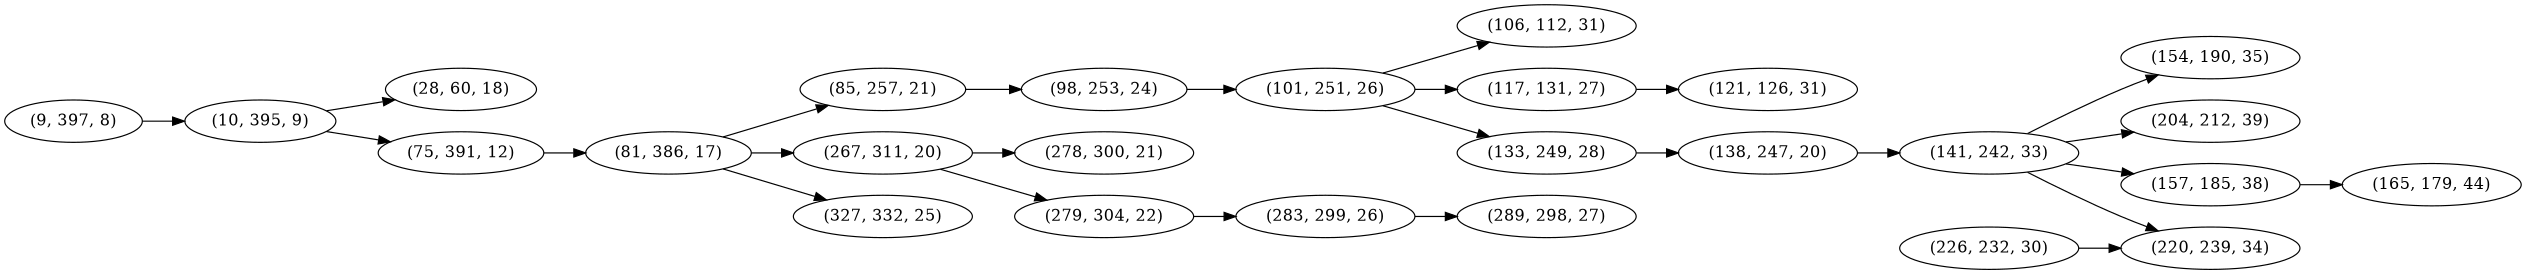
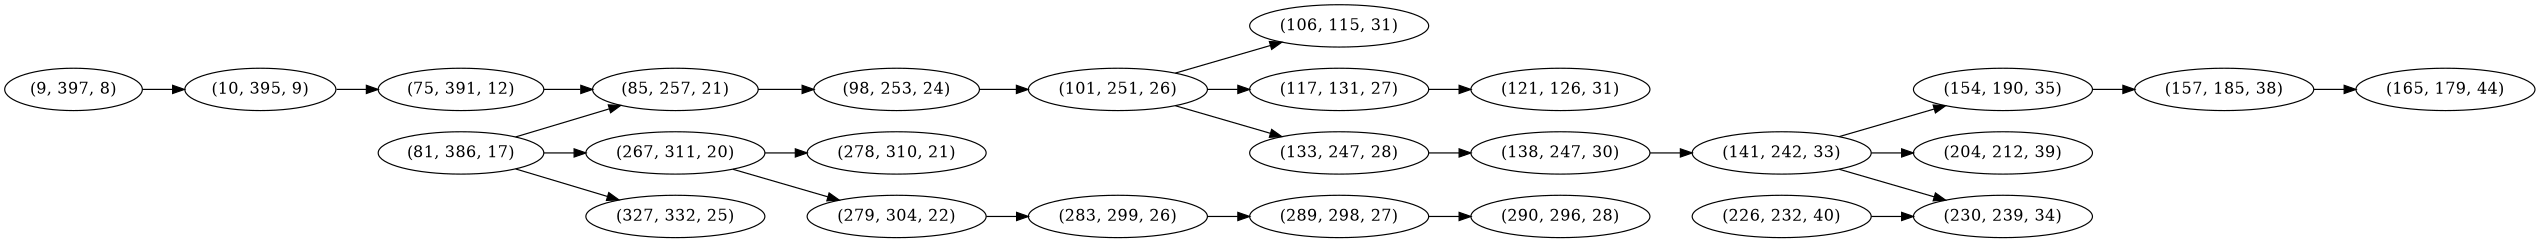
node "(106, 112, 31)": label "(106, 112, 31)" -> "(106, 115, 31)"
node "(28, 60, 18)": removed
edge "(75, 391, 12)" -> "(81, 386, 17)": now "(75, 391, 12)" -> "(85, 257, 21)"
node "(278, 300, 21)": label "(278, 300, 21)" -> "(278, 310, 21)"
node "(133, 249, 28)": label "(133, 249, 28)" -> "(133, 247, 28)"
node "(138, 247, 20)": label "(138, 247, 20)" -> "(138, 247, 30)"
edge "(141, 242, 33)" -> "(157, 185, 38)": now "(154, 190, 35)" -> "(157, 185, 38)"
node "(290, 296, 28)": added
node "(226, 232, 30)": label "(226, 232, 30)" -> "(226, 232, 40)"
node "(220, 239, 34)": label "(220, 239, 34)" -> "(230, 239, 34)"
